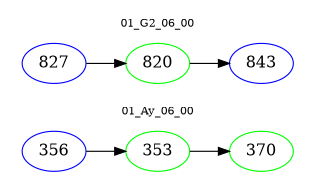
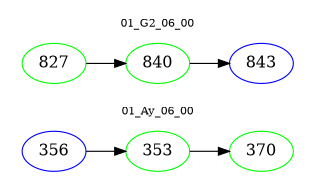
node "827": color blue -> green
node "820": label "820" -> "840"
